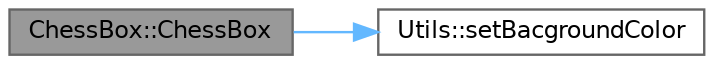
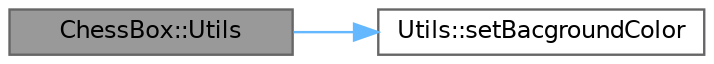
node "ChessBox::ChessBox": label "ChessBox::ChessBox" -> "ChessBox::Utils"
